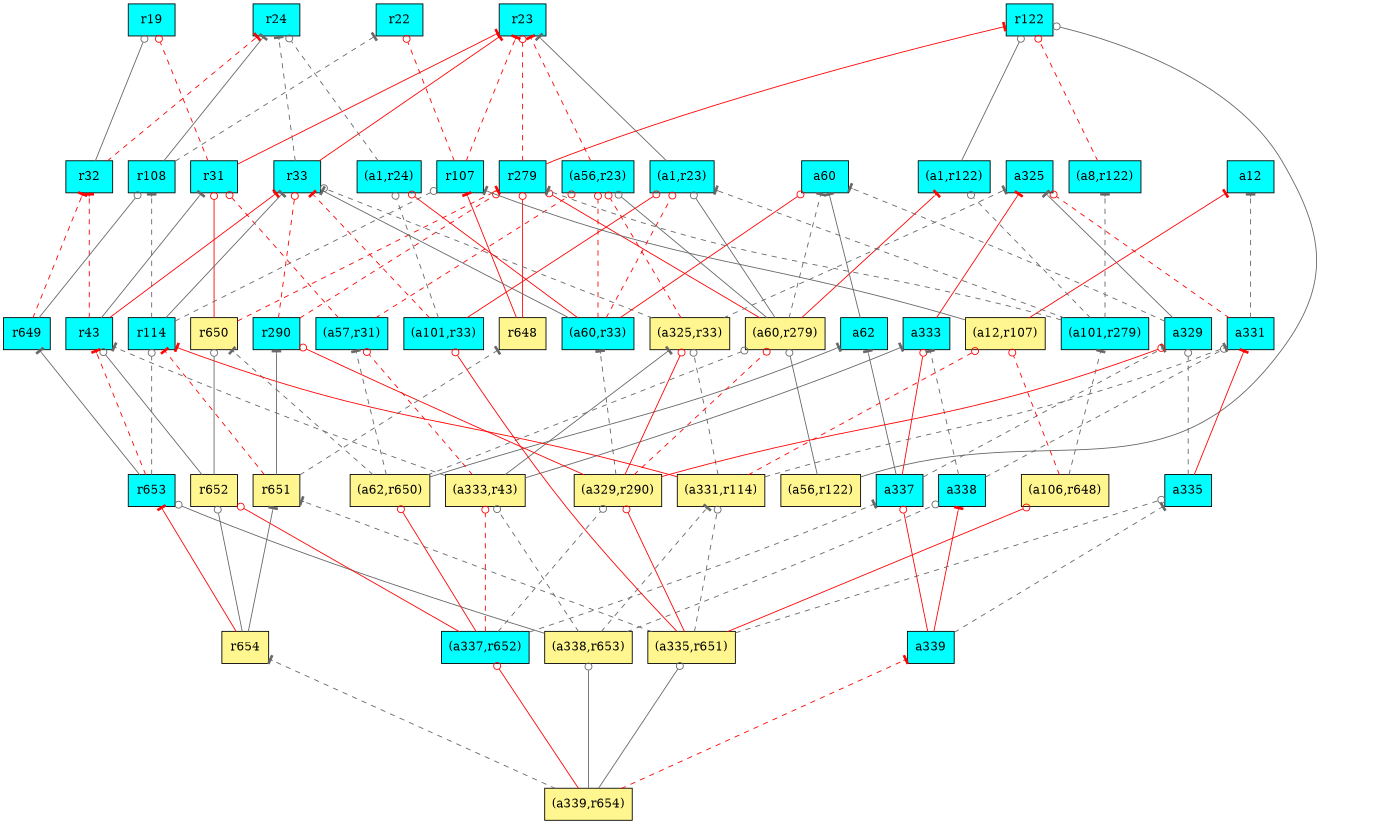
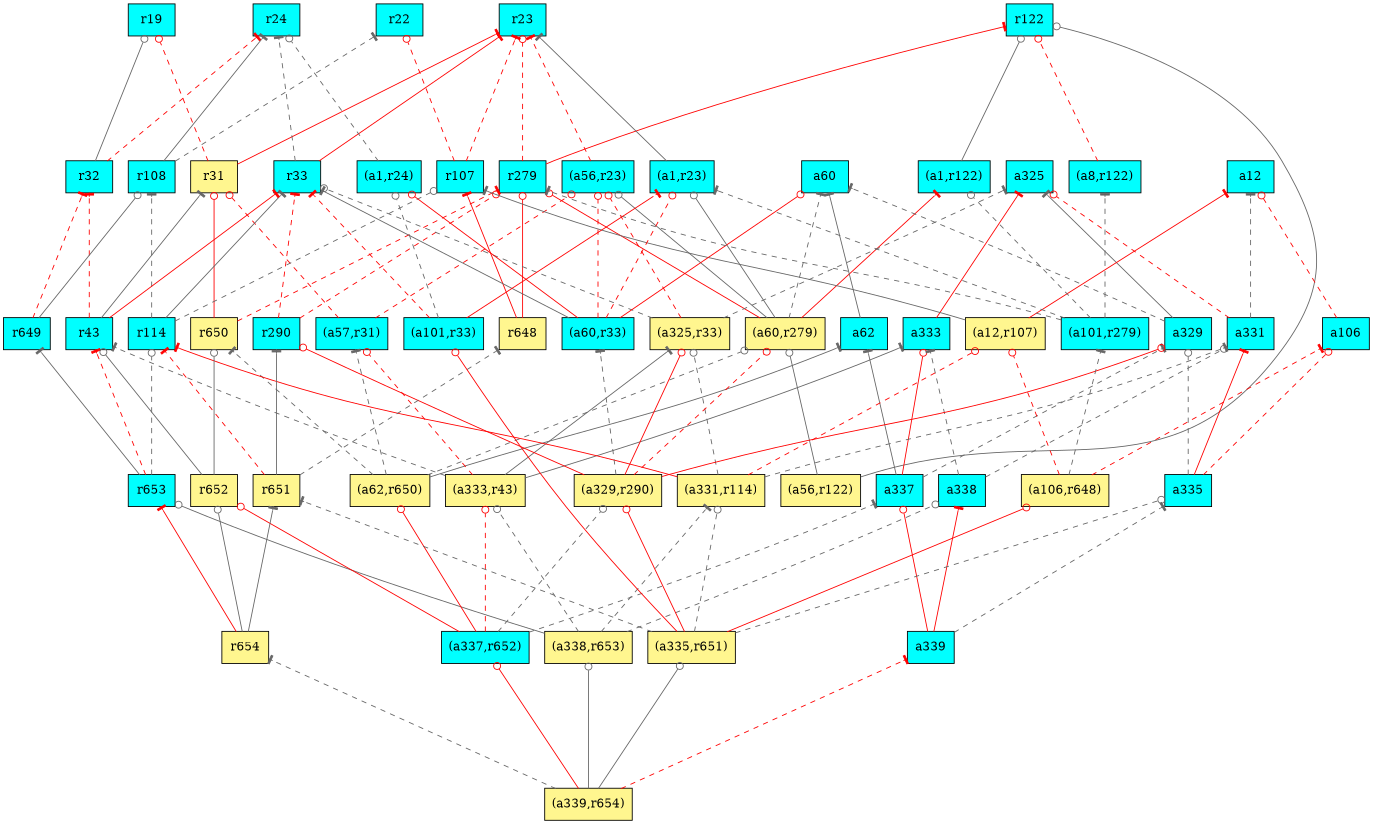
node "r31": fillcolor cyan -> khaki1
edge "r290" -> "r33": arrowhead odot -> tee
edge "(a101,r33)" -> "(a1,r23)": arrowhead odot -> tee
node "a106": added
